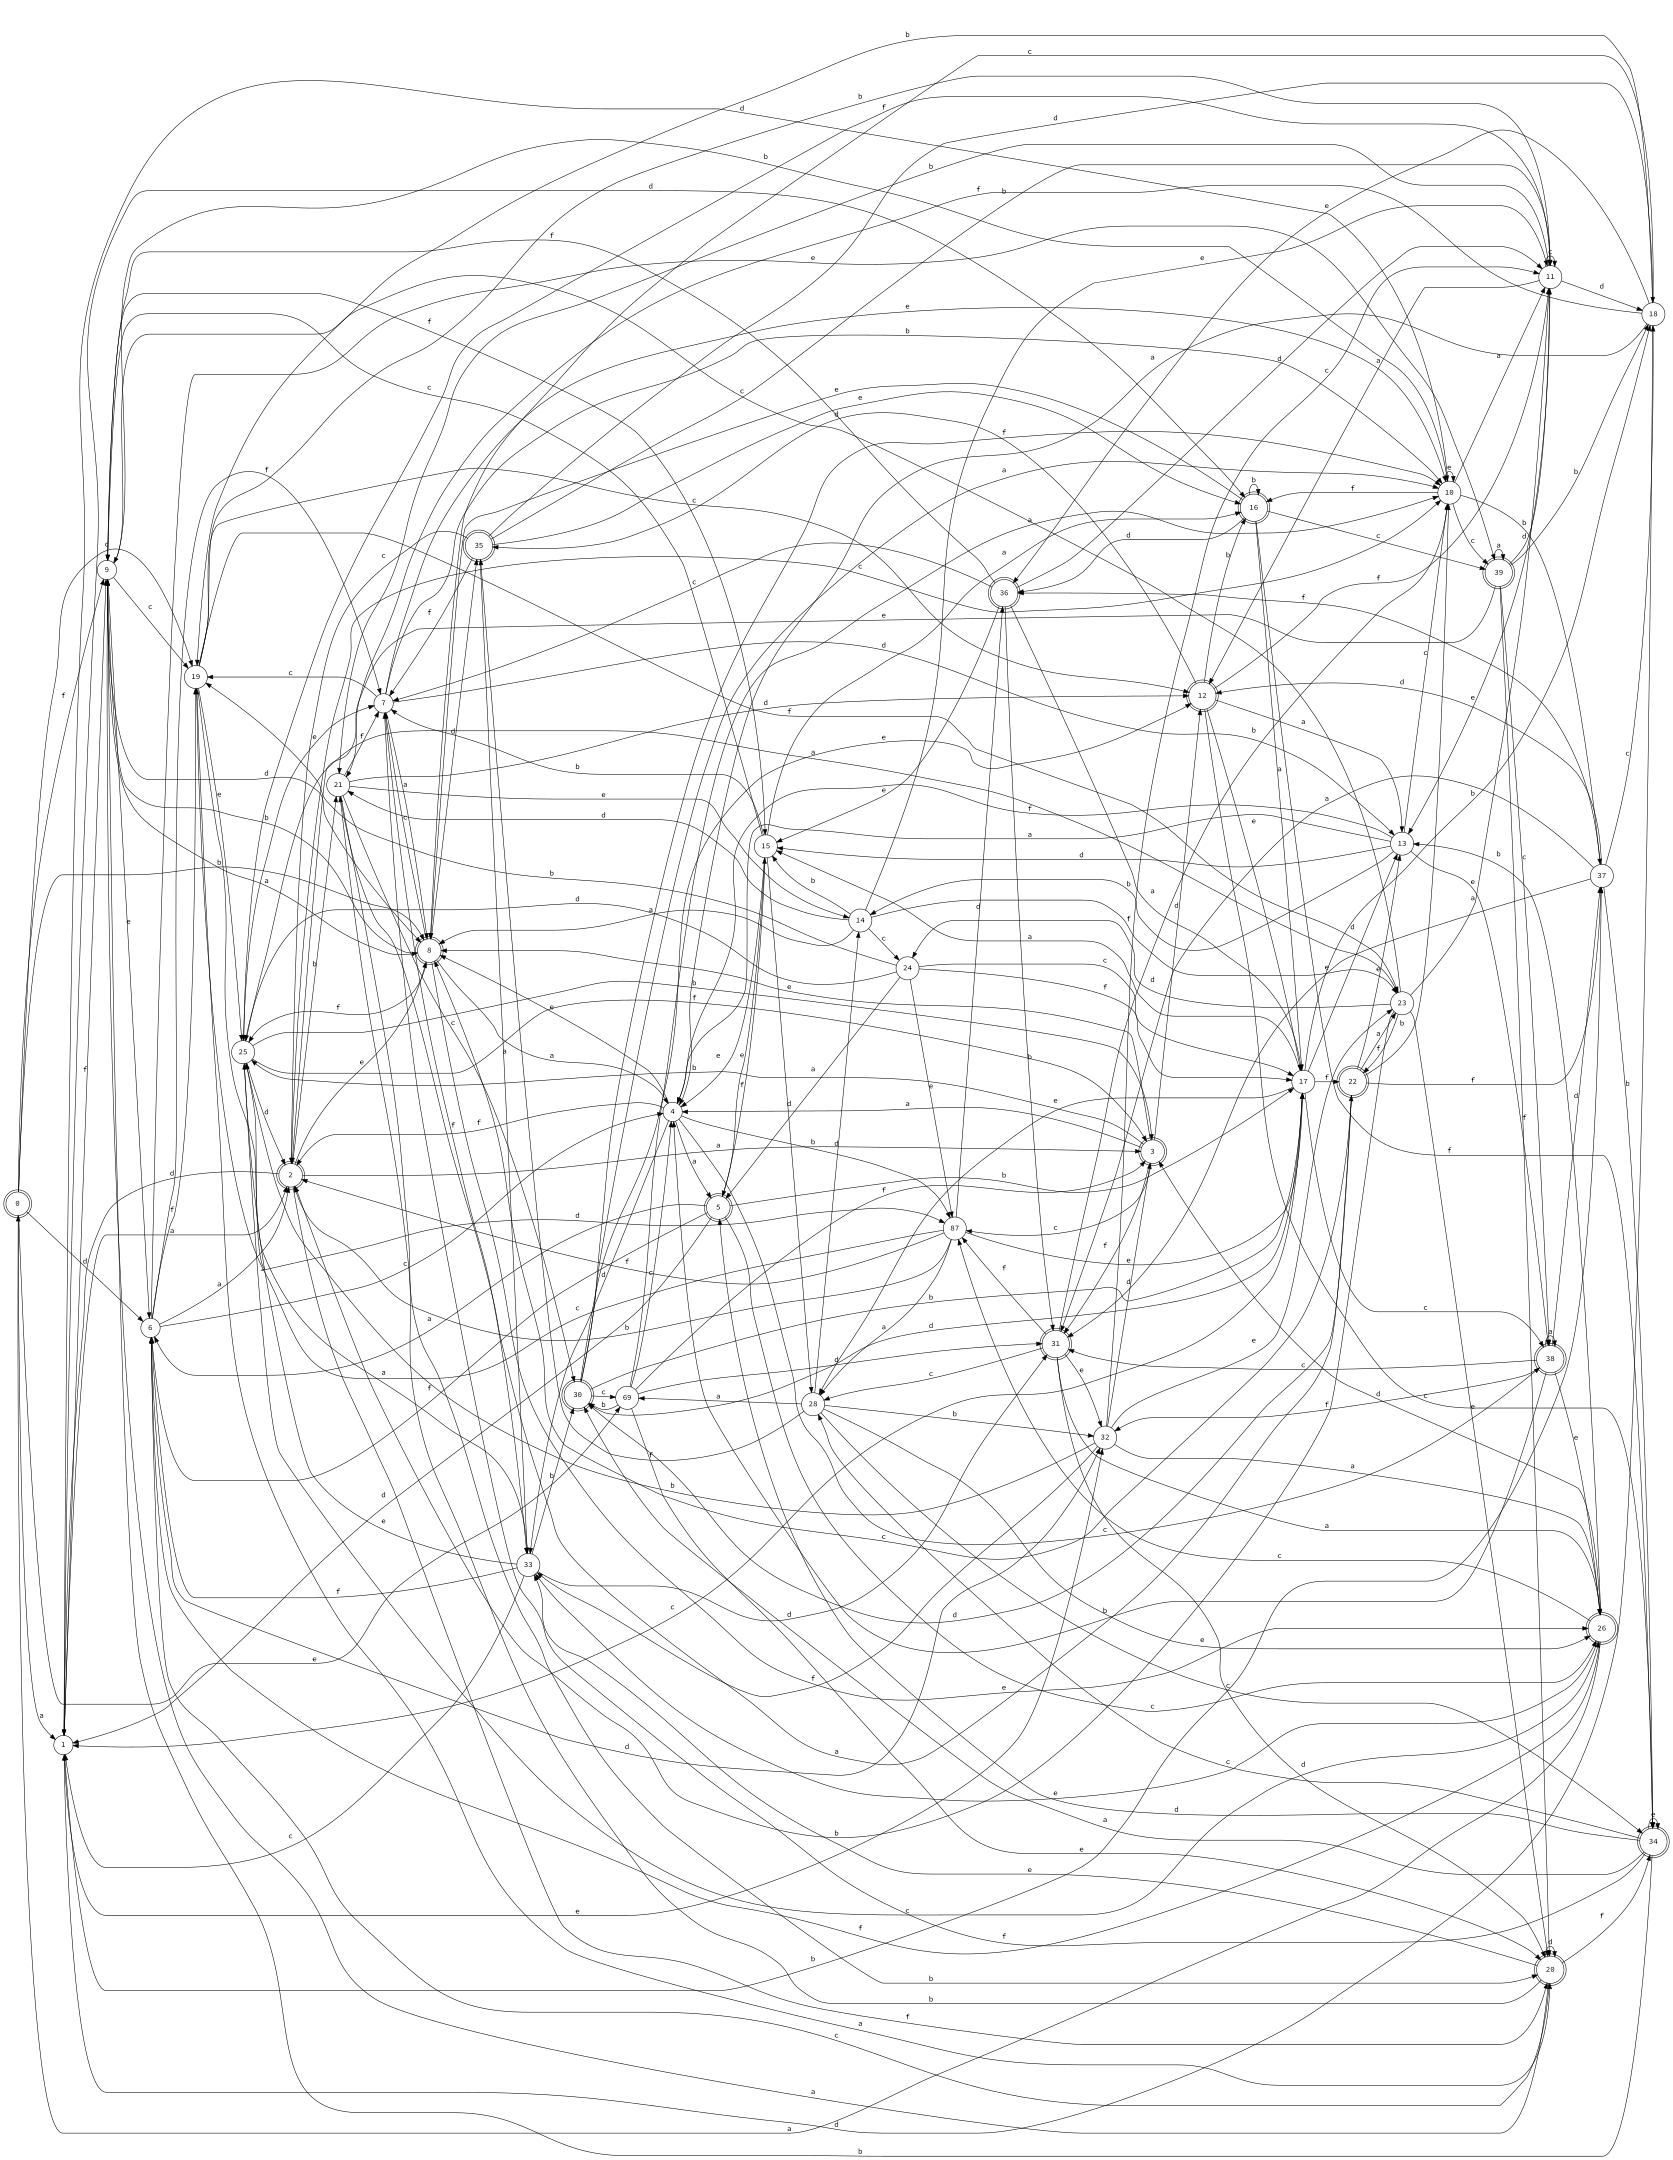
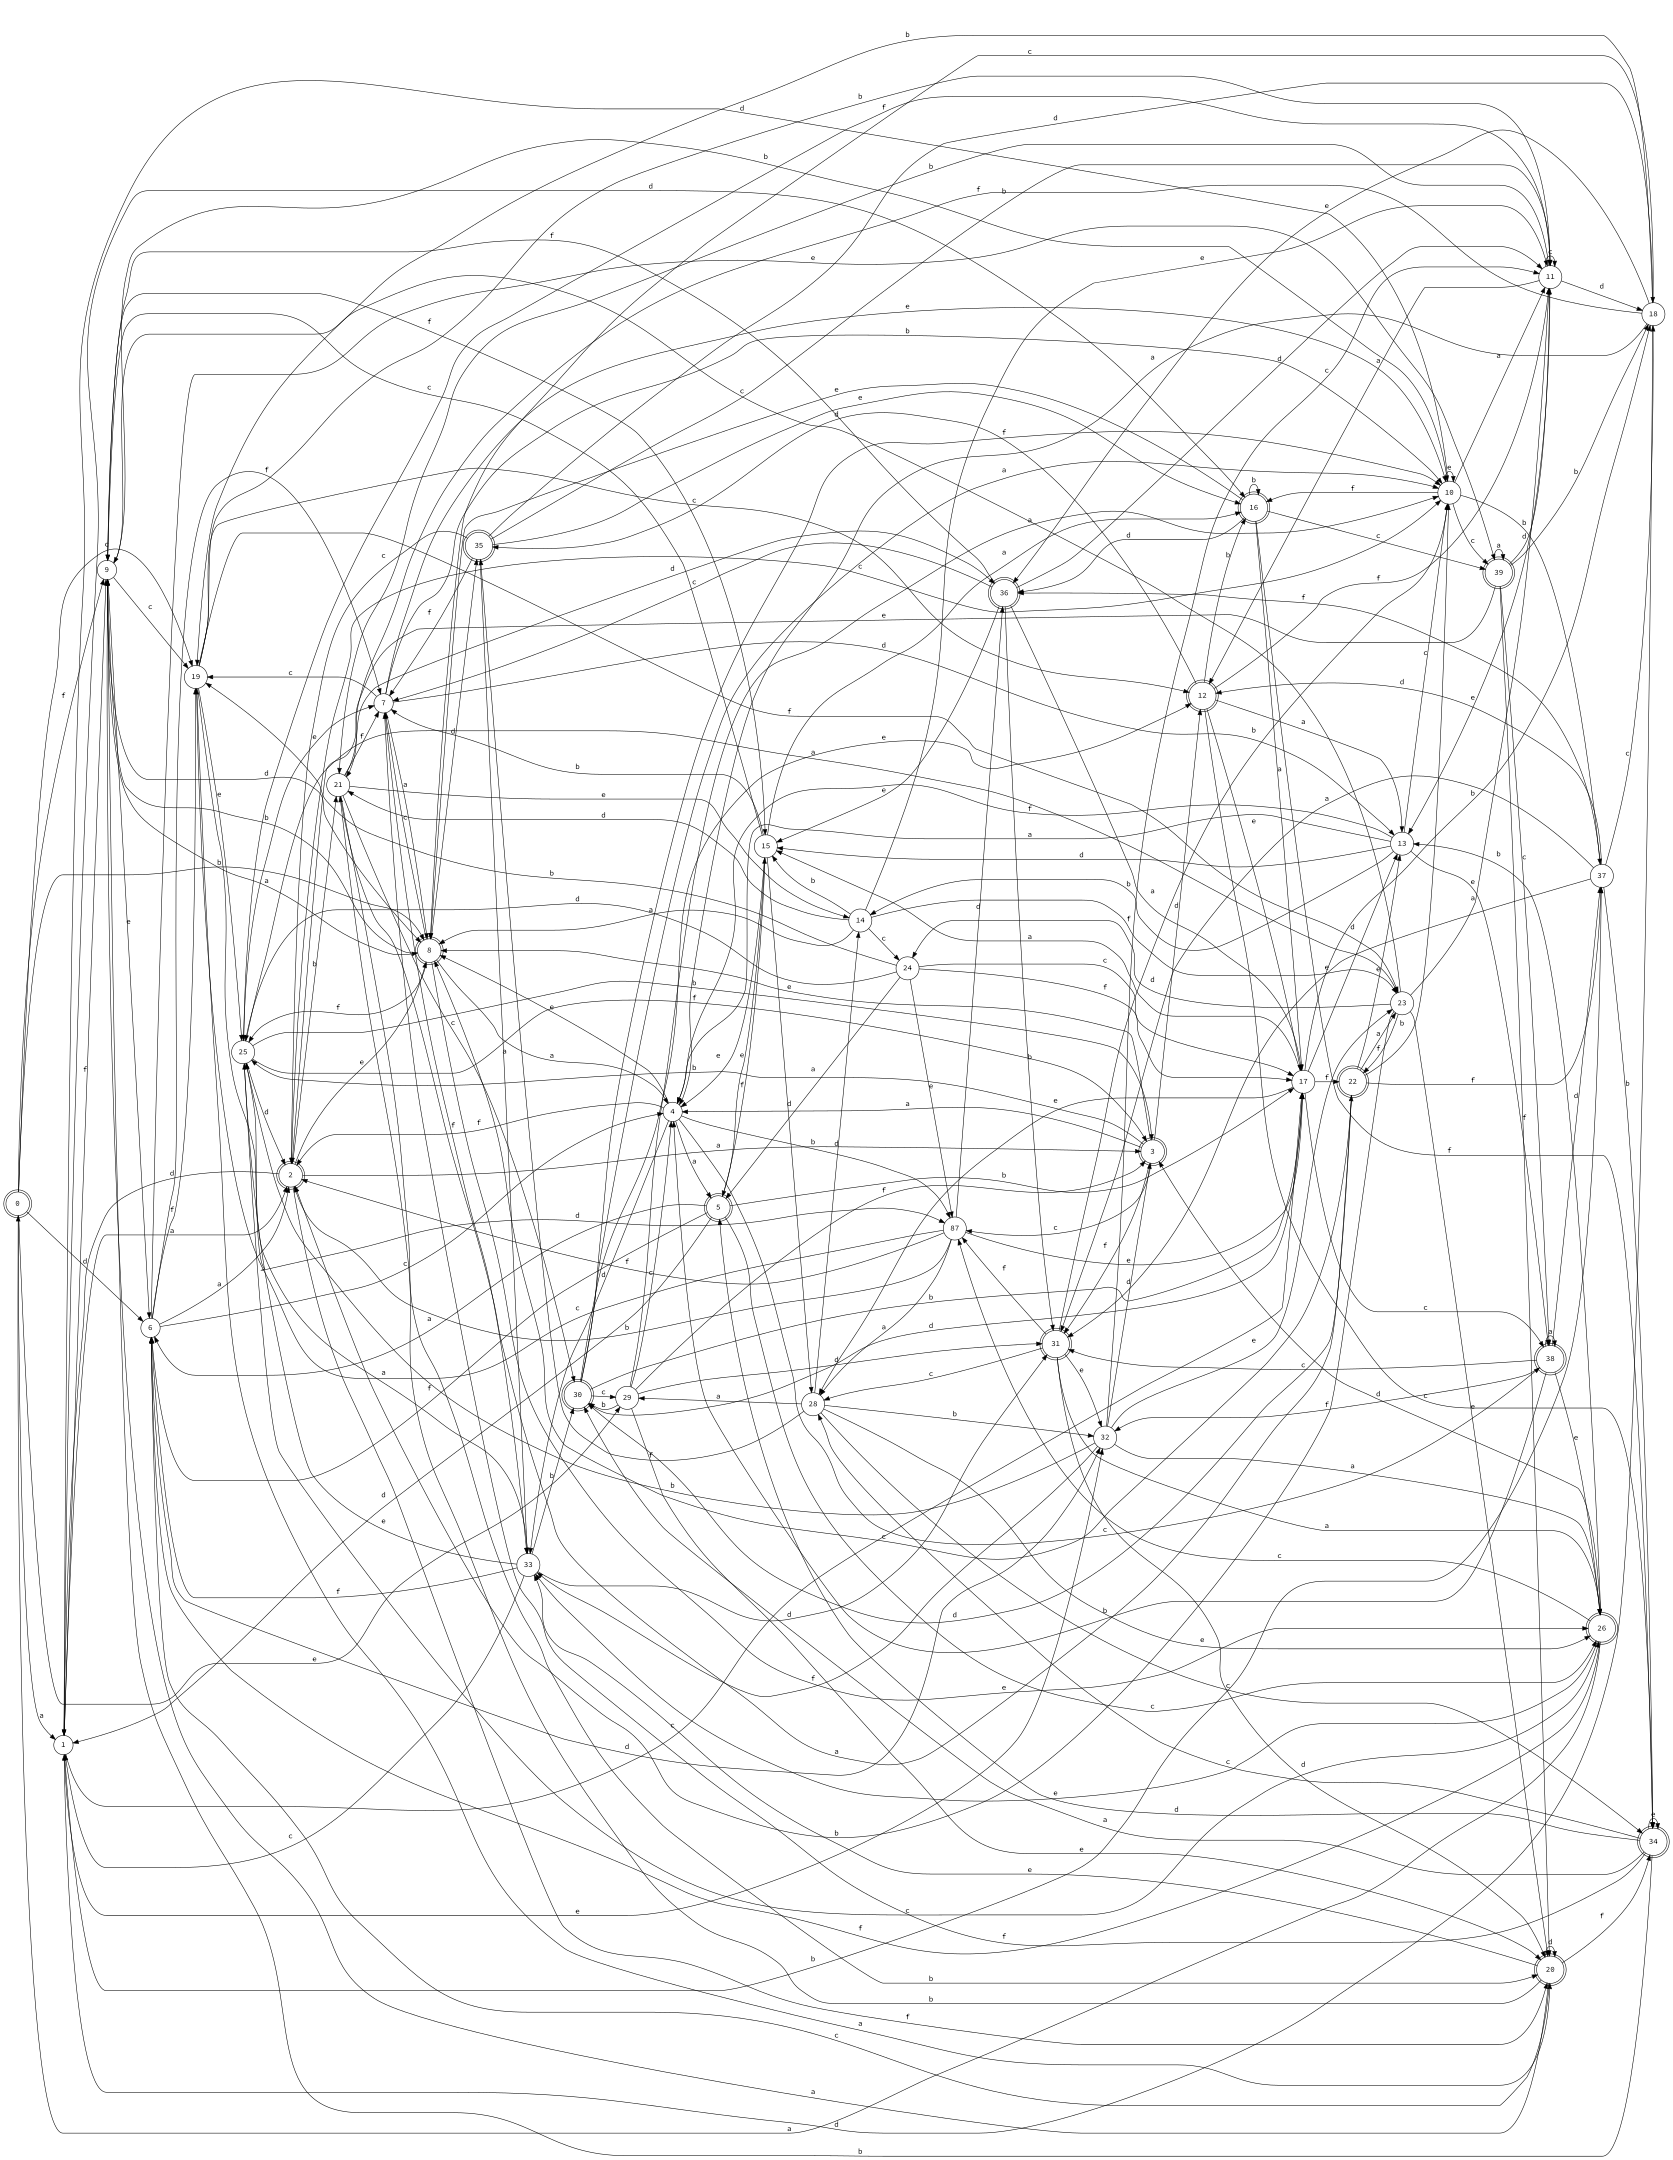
edge "21" -> "12": now "21" -> "36"
node "69": label "69" -> "29"
edge "17" -> "1": reversed
